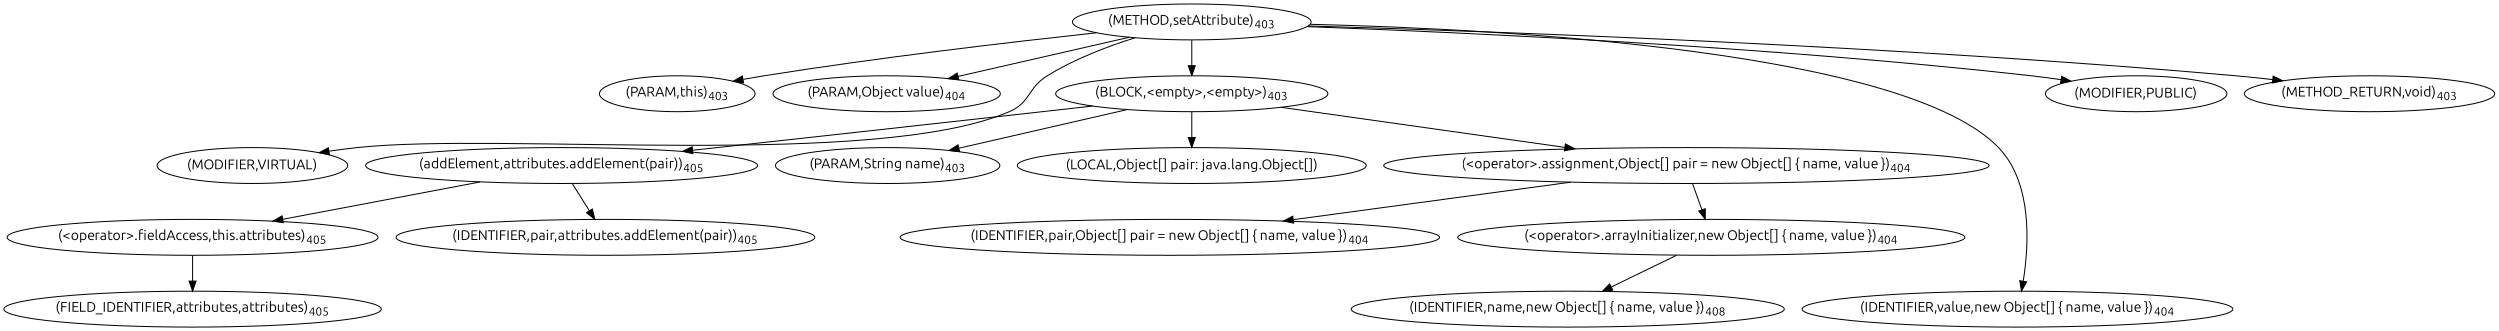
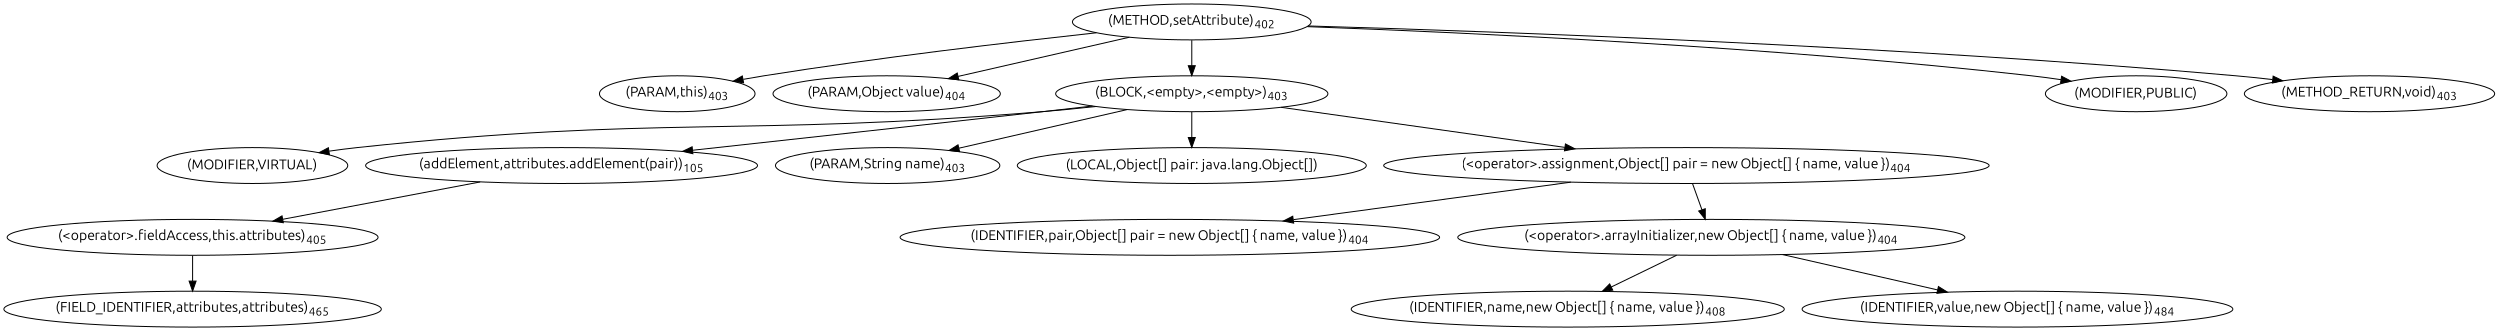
node "(METHOD,setAttribute)": text "403" -> "402"
edge "(METHOD,setAttribute)" -> "(IDENTIFIER,value,new Object[] { name, value })": now "(<operator>.arrayInitializer,new Object[] { name, value })" -> "(IDENTIFIER,value,new Object[] { name, value })"
edge "(METHOD,setAttribute)" -> "(MODIFIER,VIRTUAL)": now "(BLOCK,<empty>,<empty>)" -> "(MODIFIER,VIRTUAL)"
node "(addElement,attributes.addElement(pair))": text "405" -> "105"
node "(IDENTIFIER,pair,attributes.addElement(pair))": removed
node "(FIELD_IDENTIFIER,attributes,attributes)": text "405" -> "465"
node "(IDENTIFIER,value,new Object[] { name, value })": text "404" -> "484"
